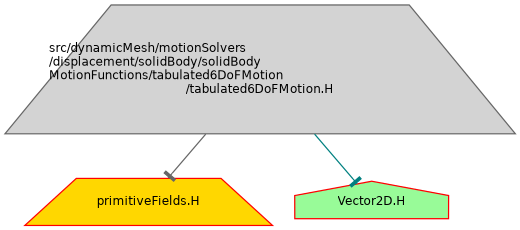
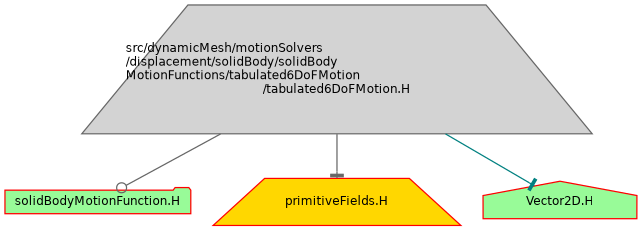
node "solidBodyMotionFunction.H": added
